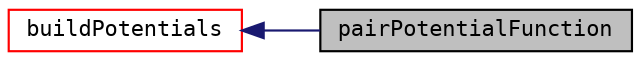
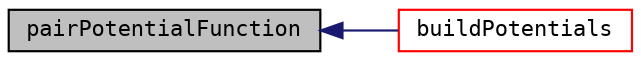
edge "pairPotentialFunction" -> "buildPotentials": reversed
